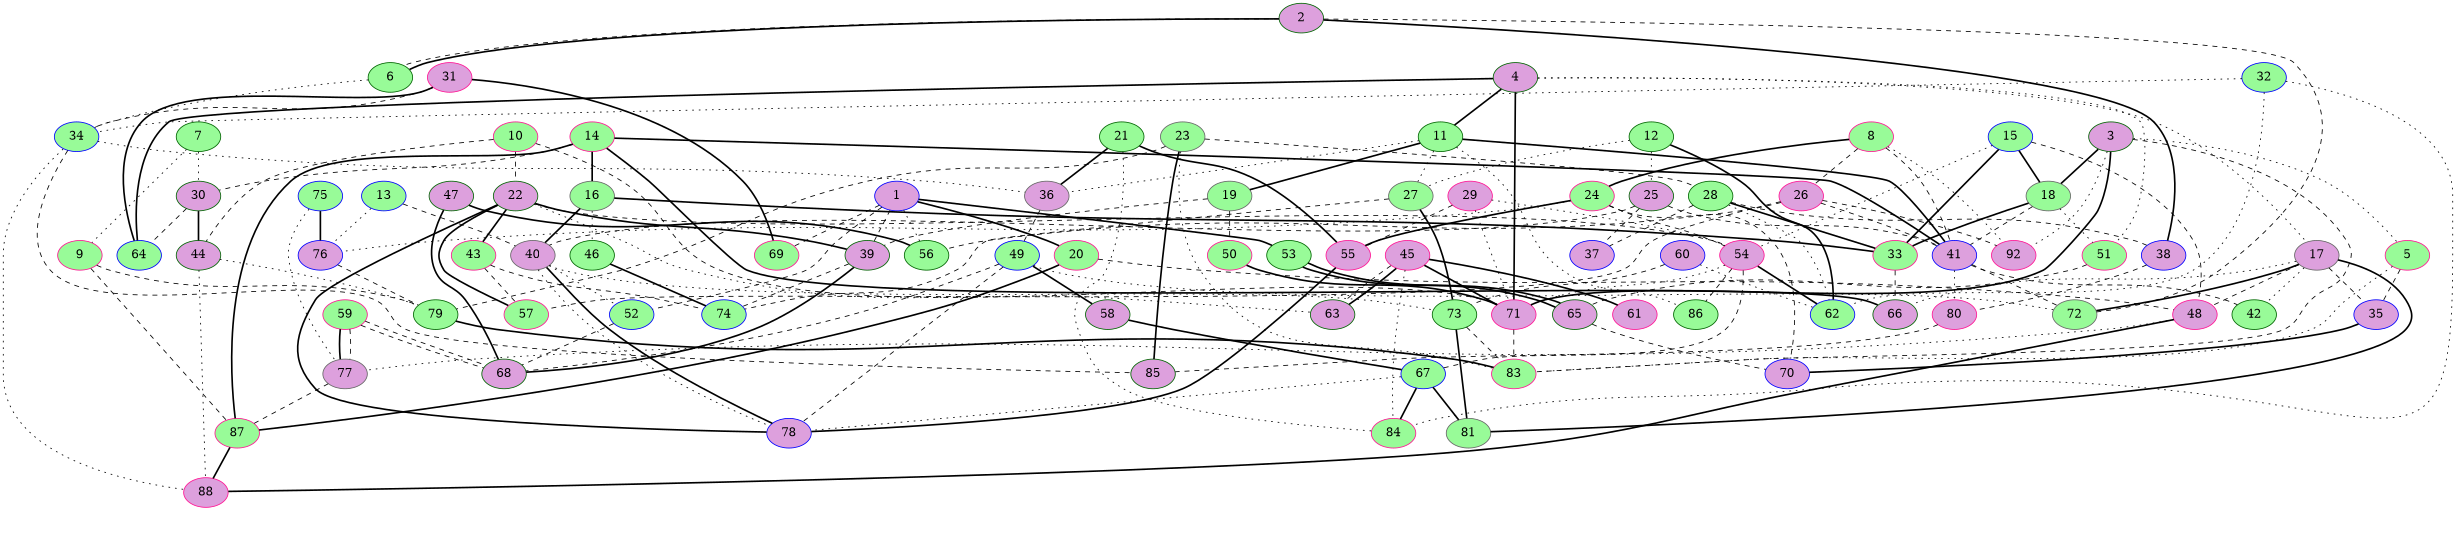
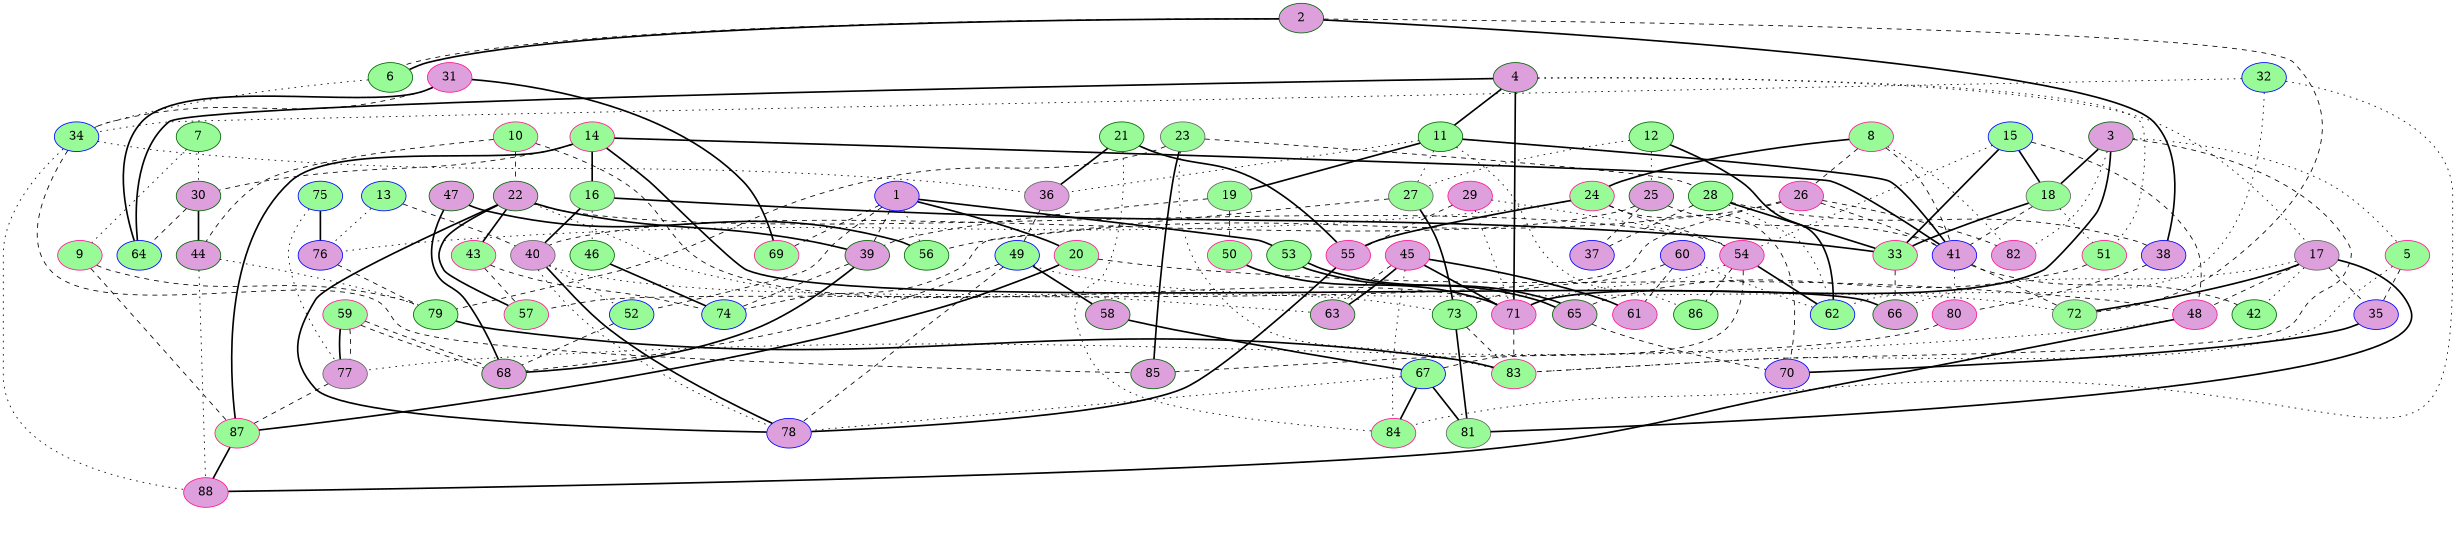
node "92": label "92" -> "82"
edge "60" -- "61": added
